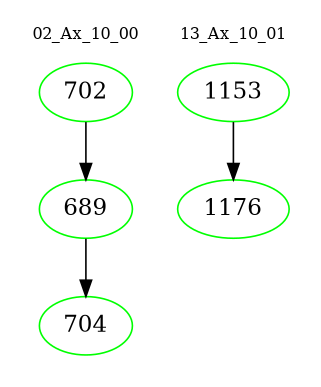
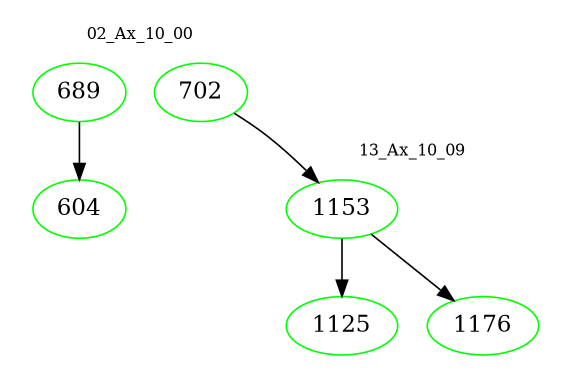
cluster "13_Ax_10_01": label "13_Ax_10_01" -> "13_Ax_10_09"
edge "702" -> "689": now "702" -> "1153"
node "704": label "704" -> "604"
node "1125": added
